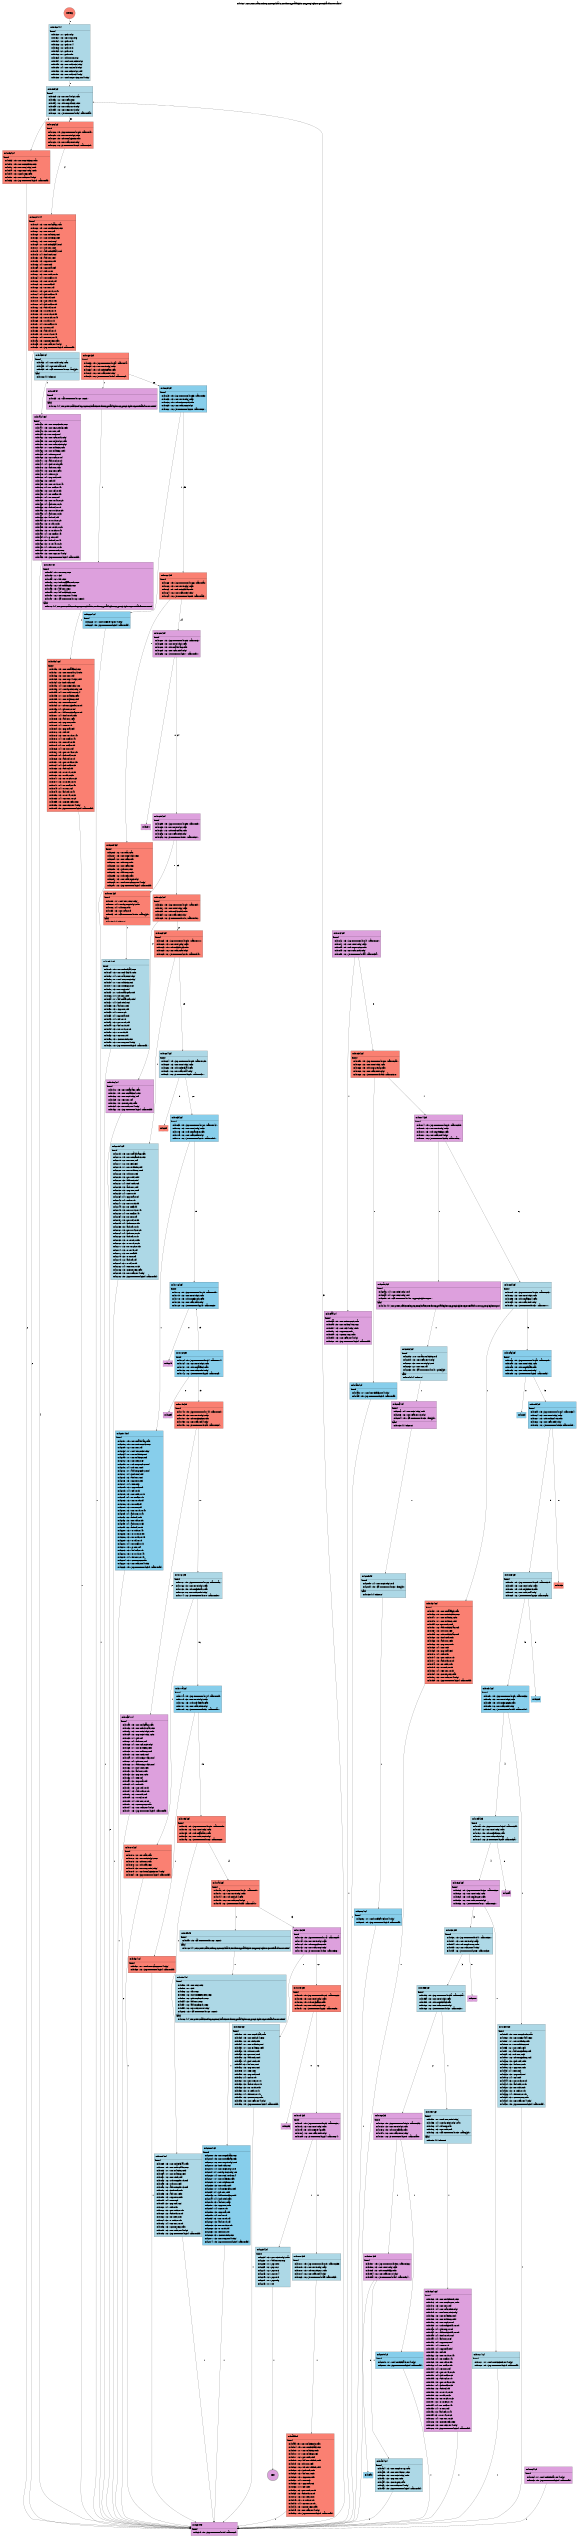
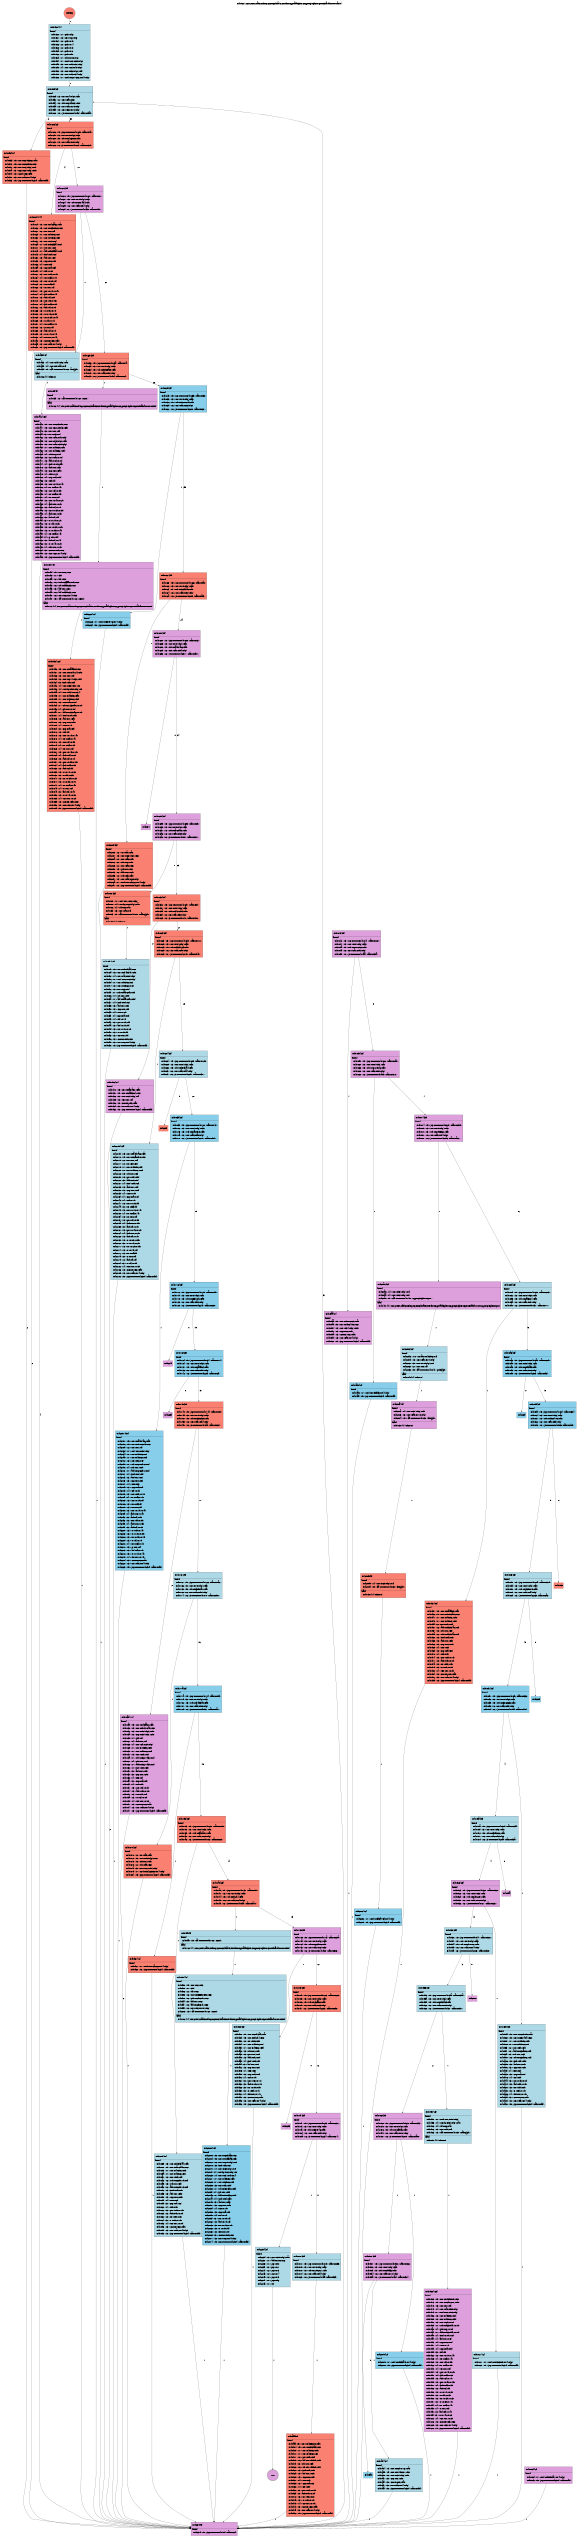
node "0x40161c [25]": added
node "0x40185b [25]": fillcolor salmon -> plum
edge "0x40172f [25]" -> "0x401716 [25]": reversed
node "0x4020d9 [9]": fillcolor lightblue -> salmon
node "Exit": label "Exit" -> "Users"
